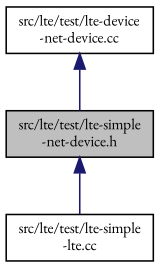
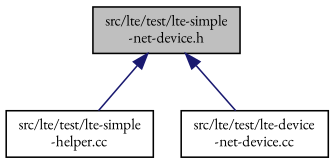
edge "src/lte/test/lte-simple -net-device.h" -> "src/lte/test/lte-device -net-device.cc": reversed
node "src/lte/test/lte-simple -lte.cc": label "src/lte/test/lte-simple -lte.cc" -> "src/lte/test/lte-simple -helper.cc"
